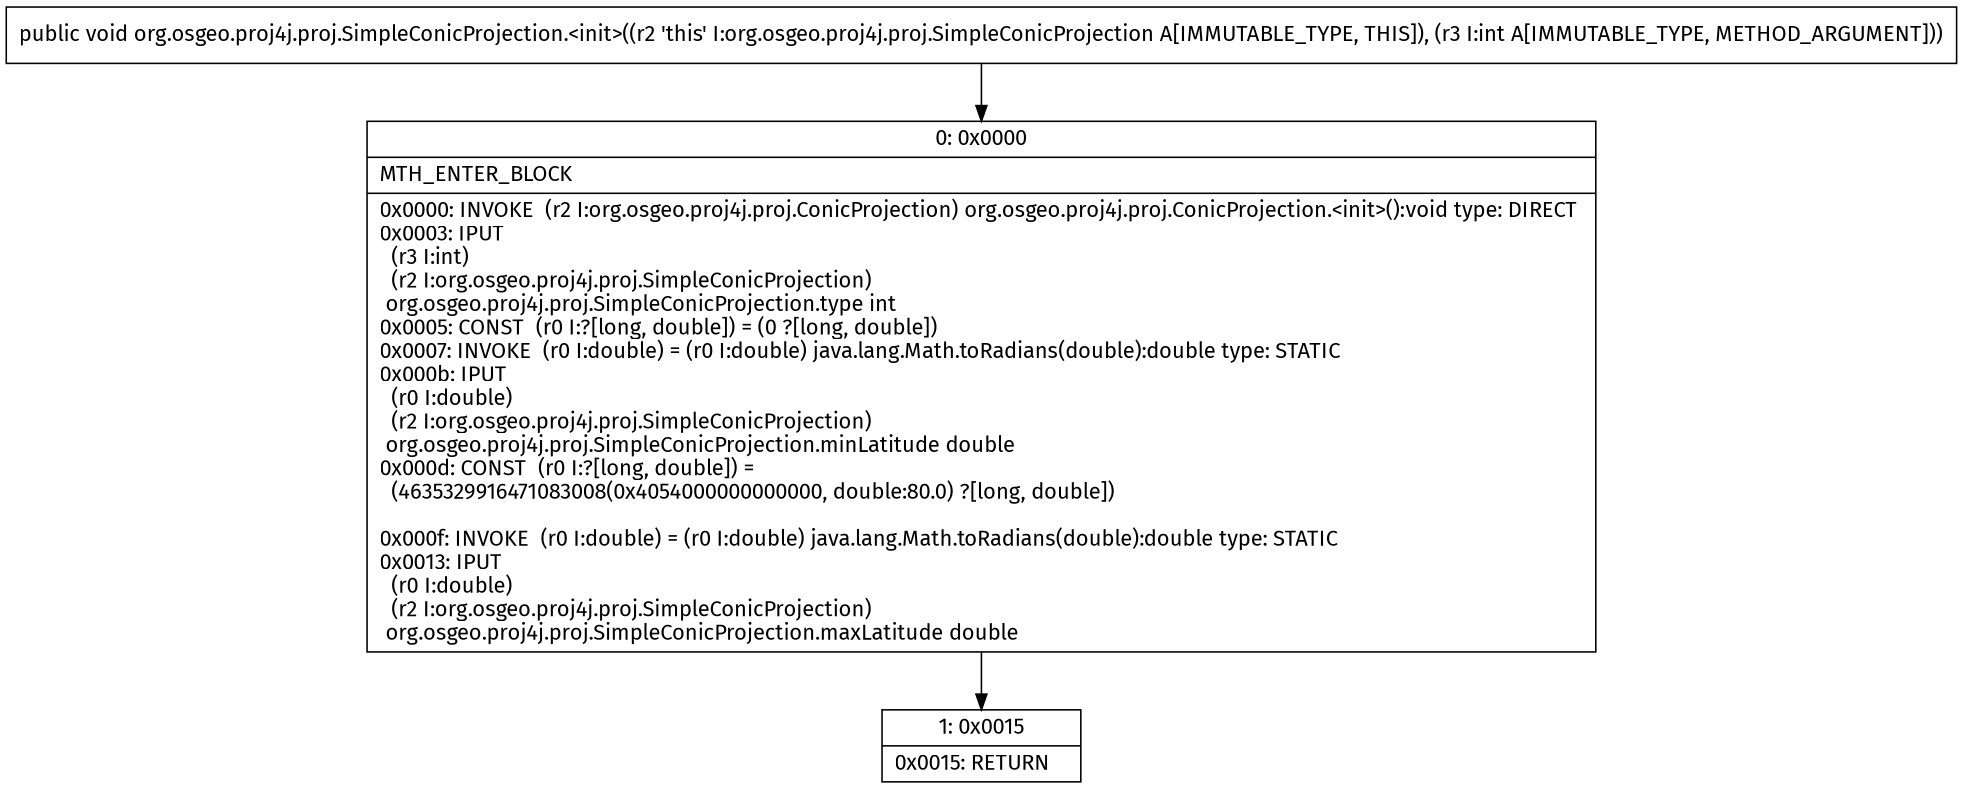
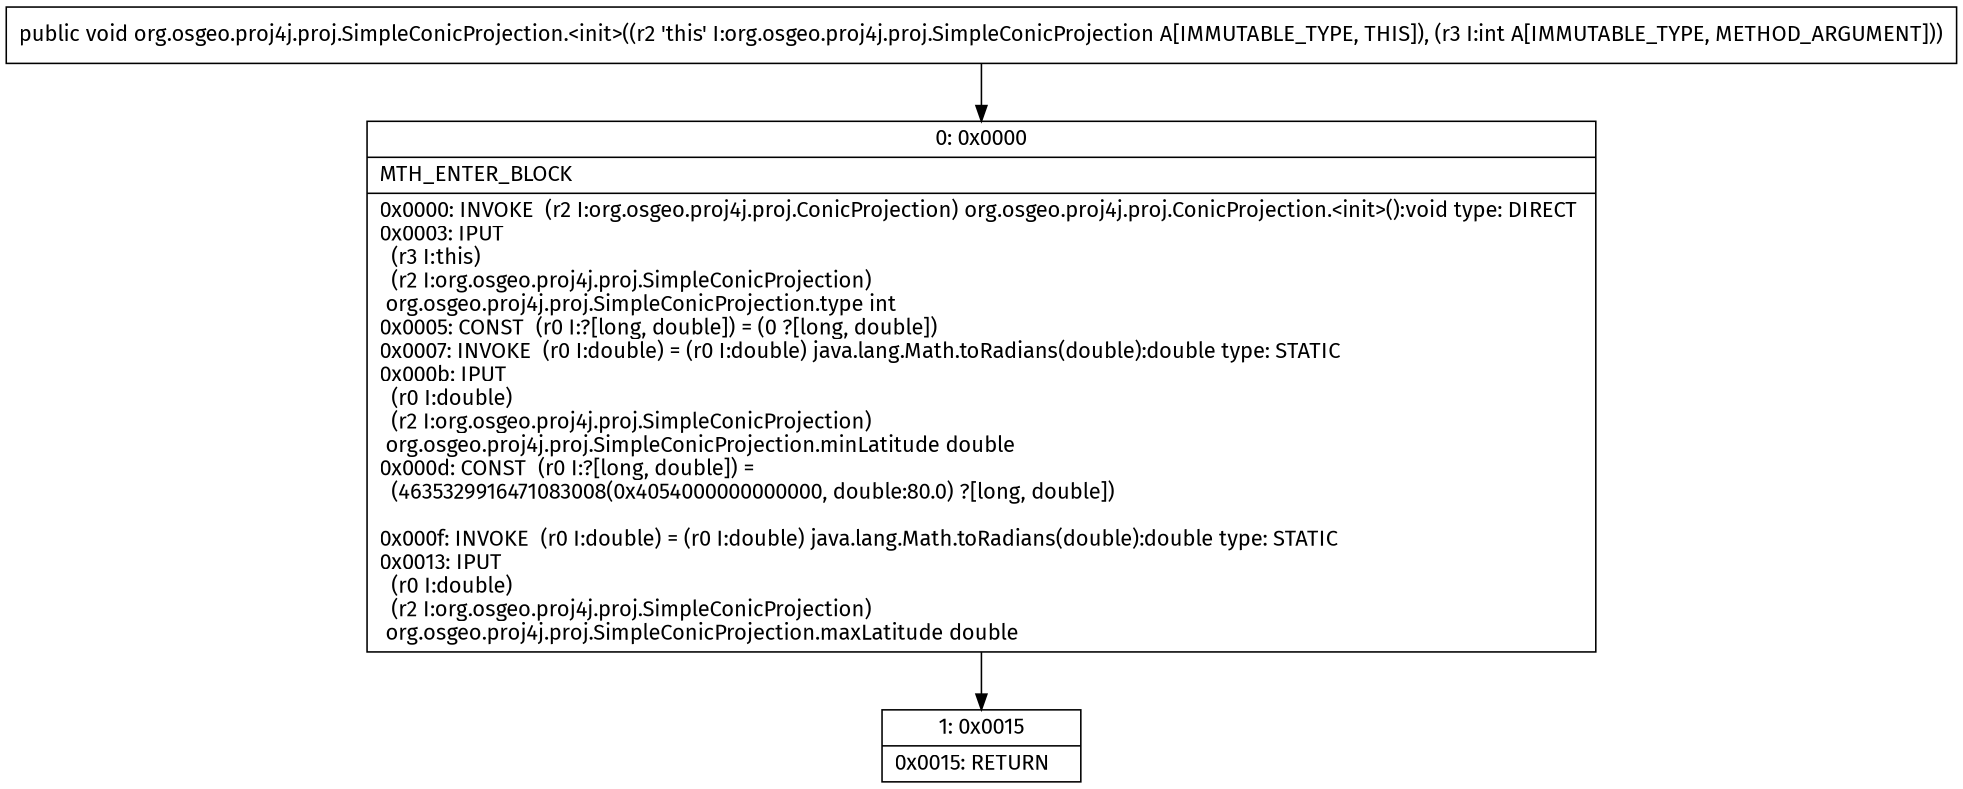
node "0: 0x0000": text "(r3 I:int)" -> "(r3 I:this)"
